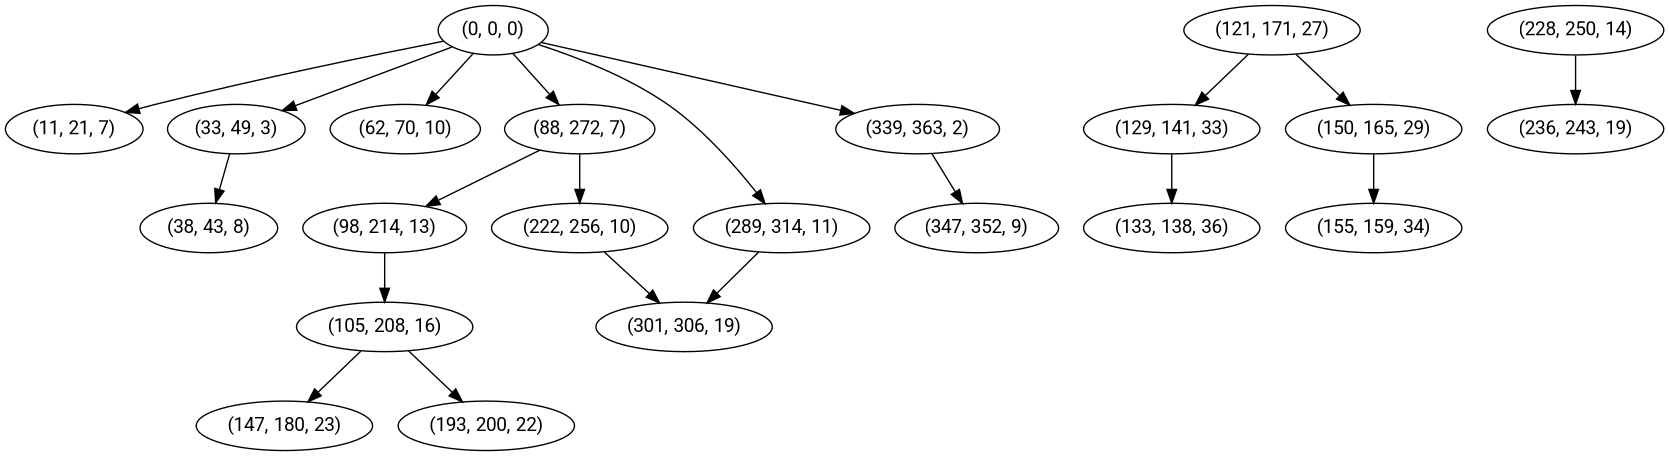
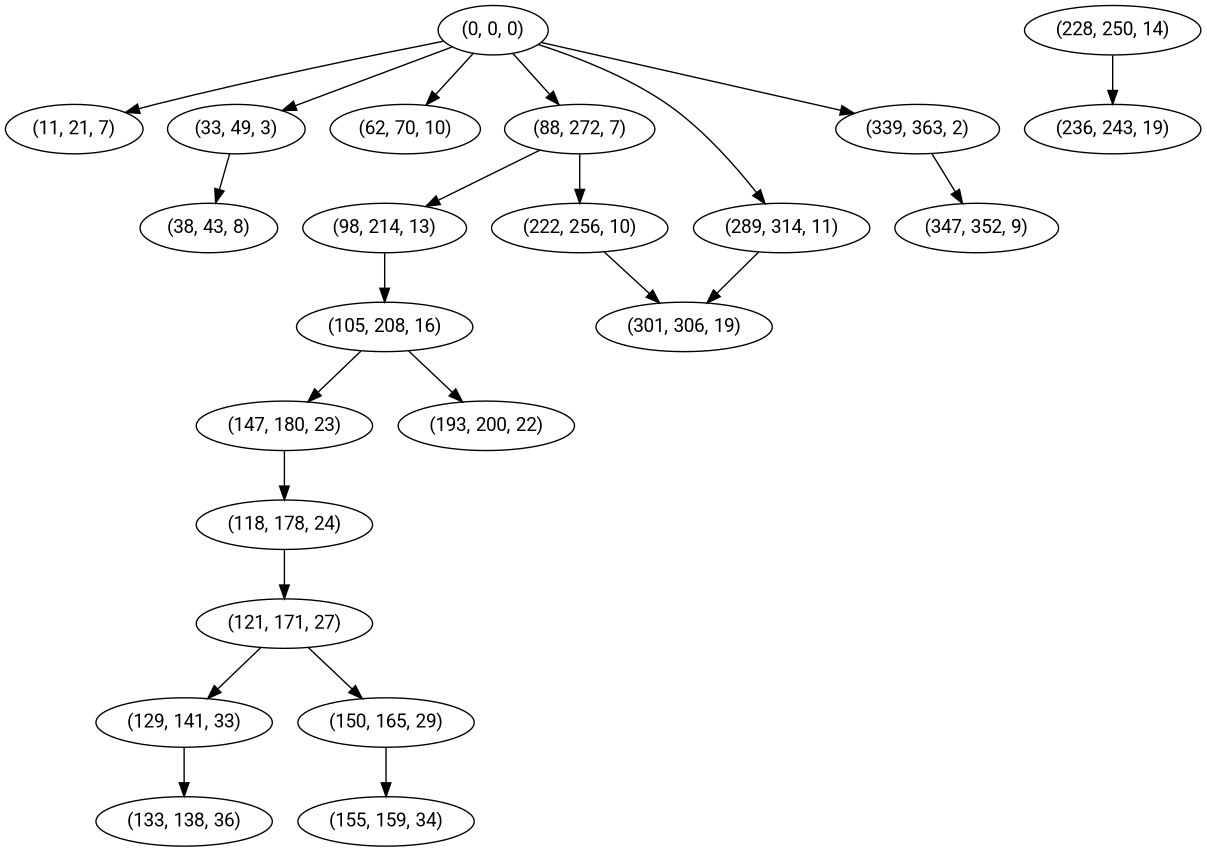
node "(118, 178, 24)": added
